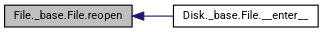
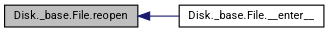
node "File._base.File.reopen": label "File._base.File.reopen" -> "Disk._base.File.reopen"
